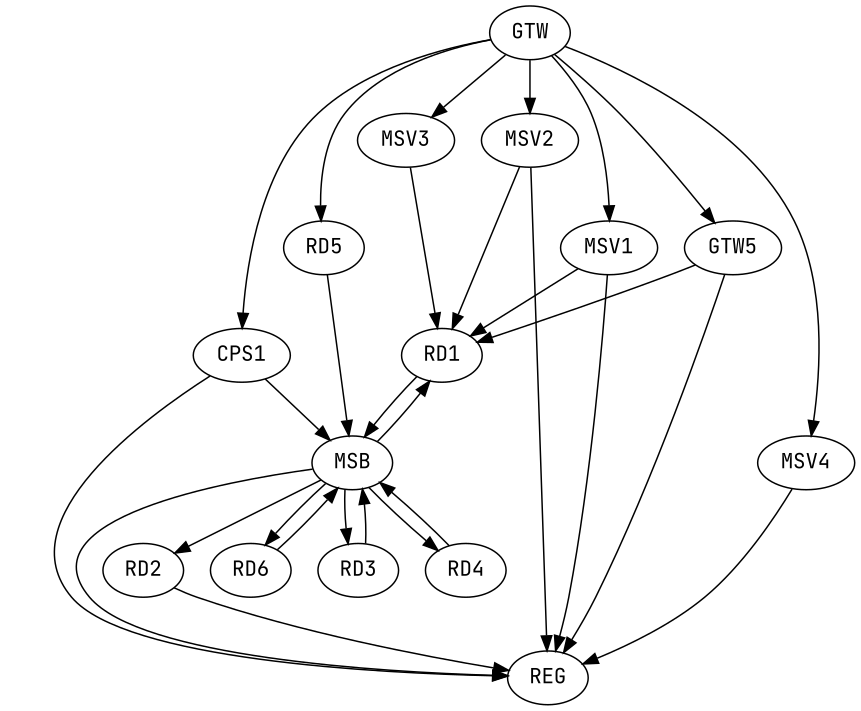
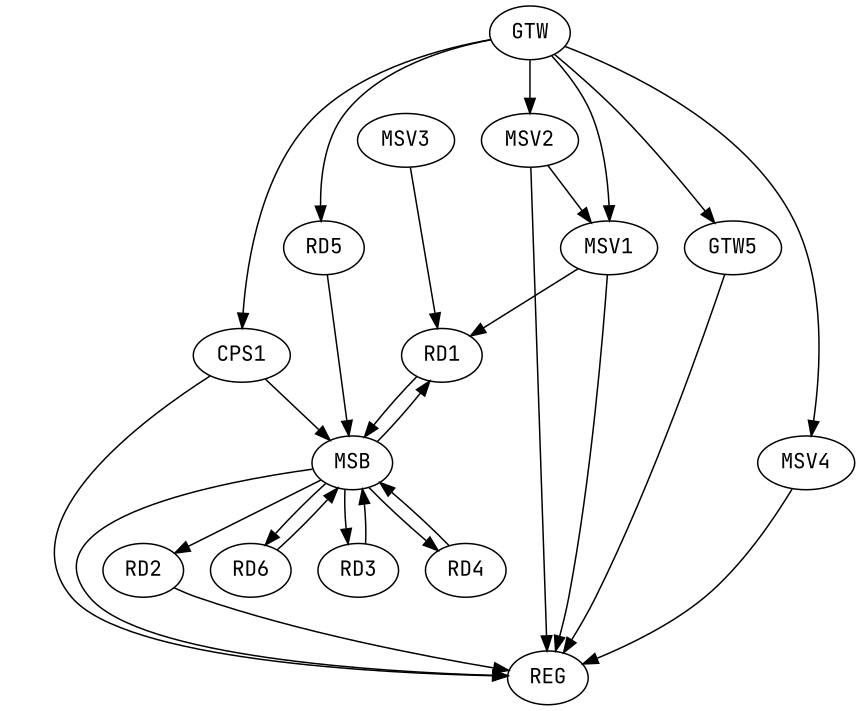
edge "GTW" -> "MSV3": removed
edge "MSV2" -> "RD1": now "MSV2" -> "MSV1"
edge "GTW5" -> "RD1": removed
